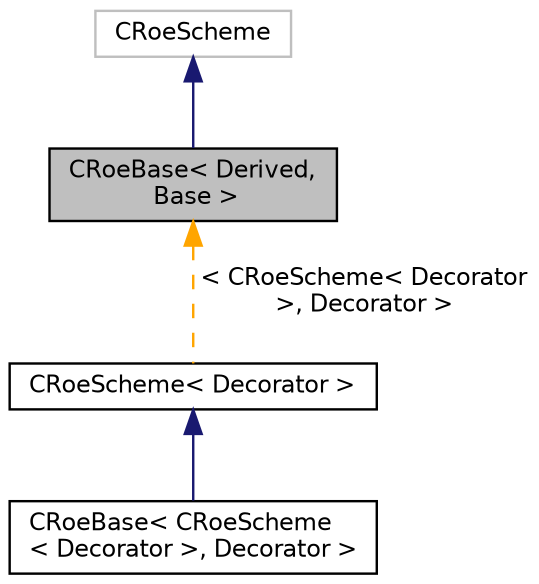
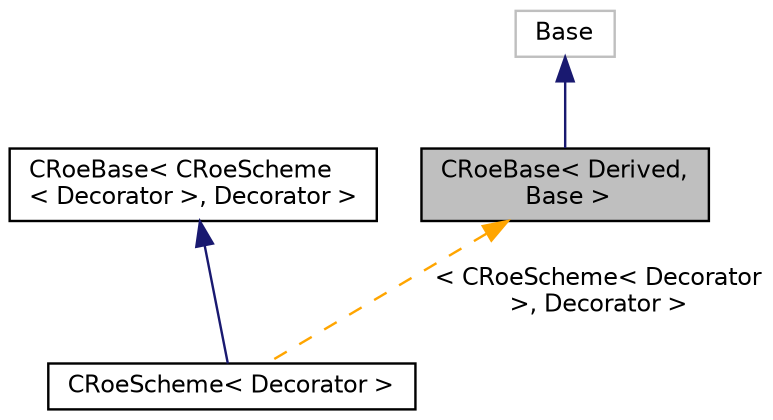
node "CRoeScheme": label "CRoeScheme" -> "Base"
edge "CRoeBase< CRoeScheme < Decorator >, Decorator >" -> "CRoeScheme< Decorator >": reversed
